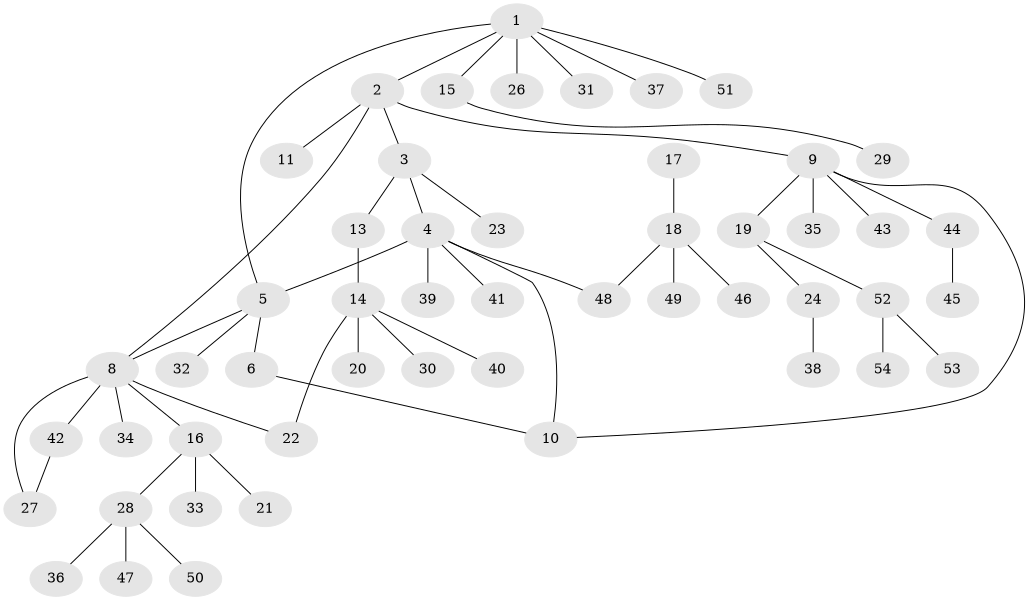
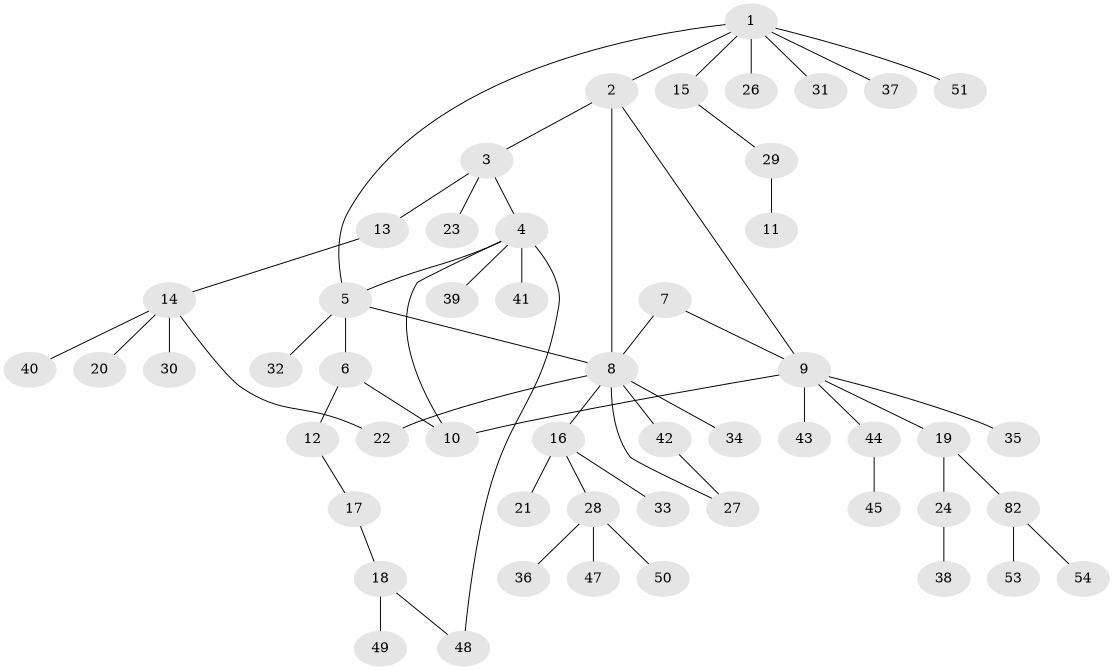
edge "2" -- "11": now "29" -- "11"
node "7": added
node "46": removed
node "52": label "52" -> "82"
node "12": added
